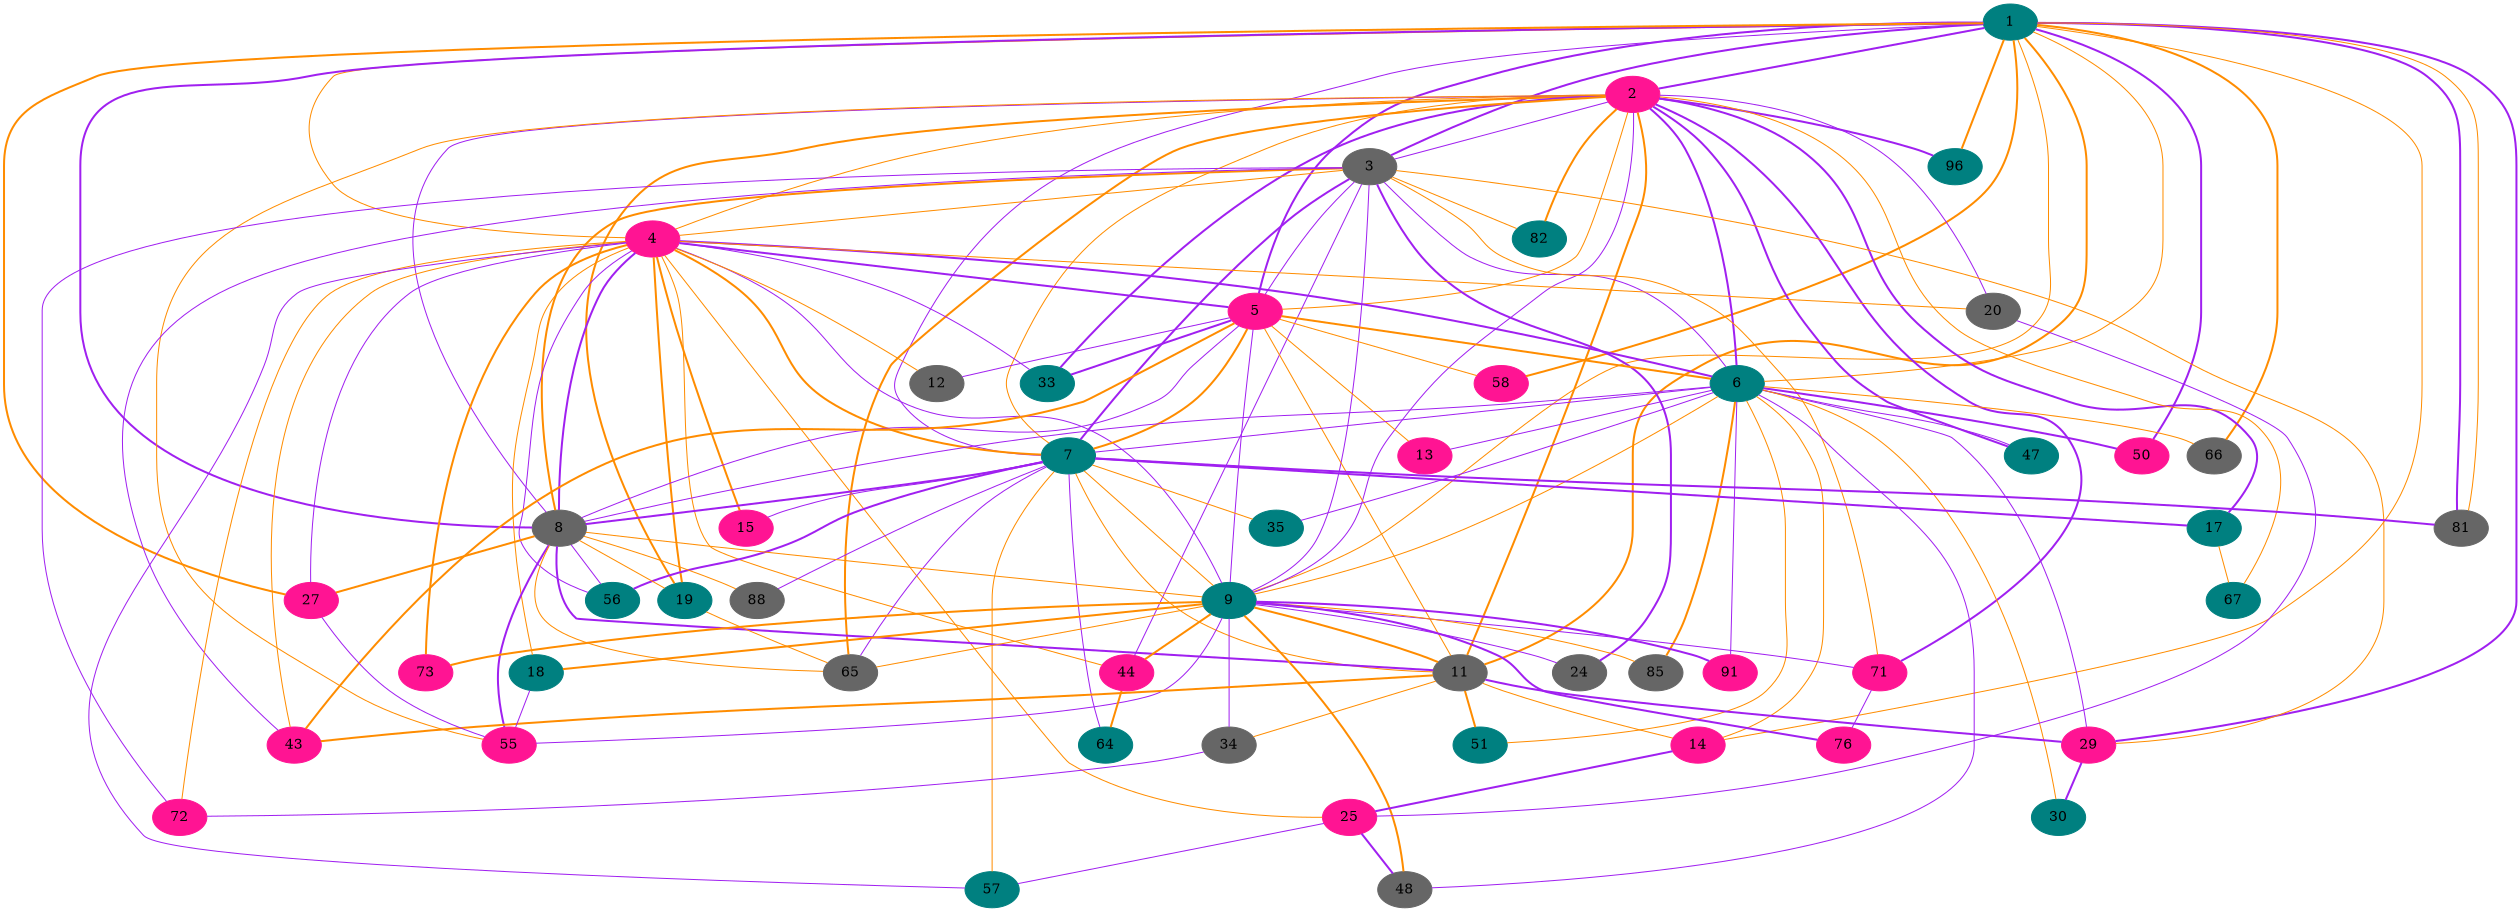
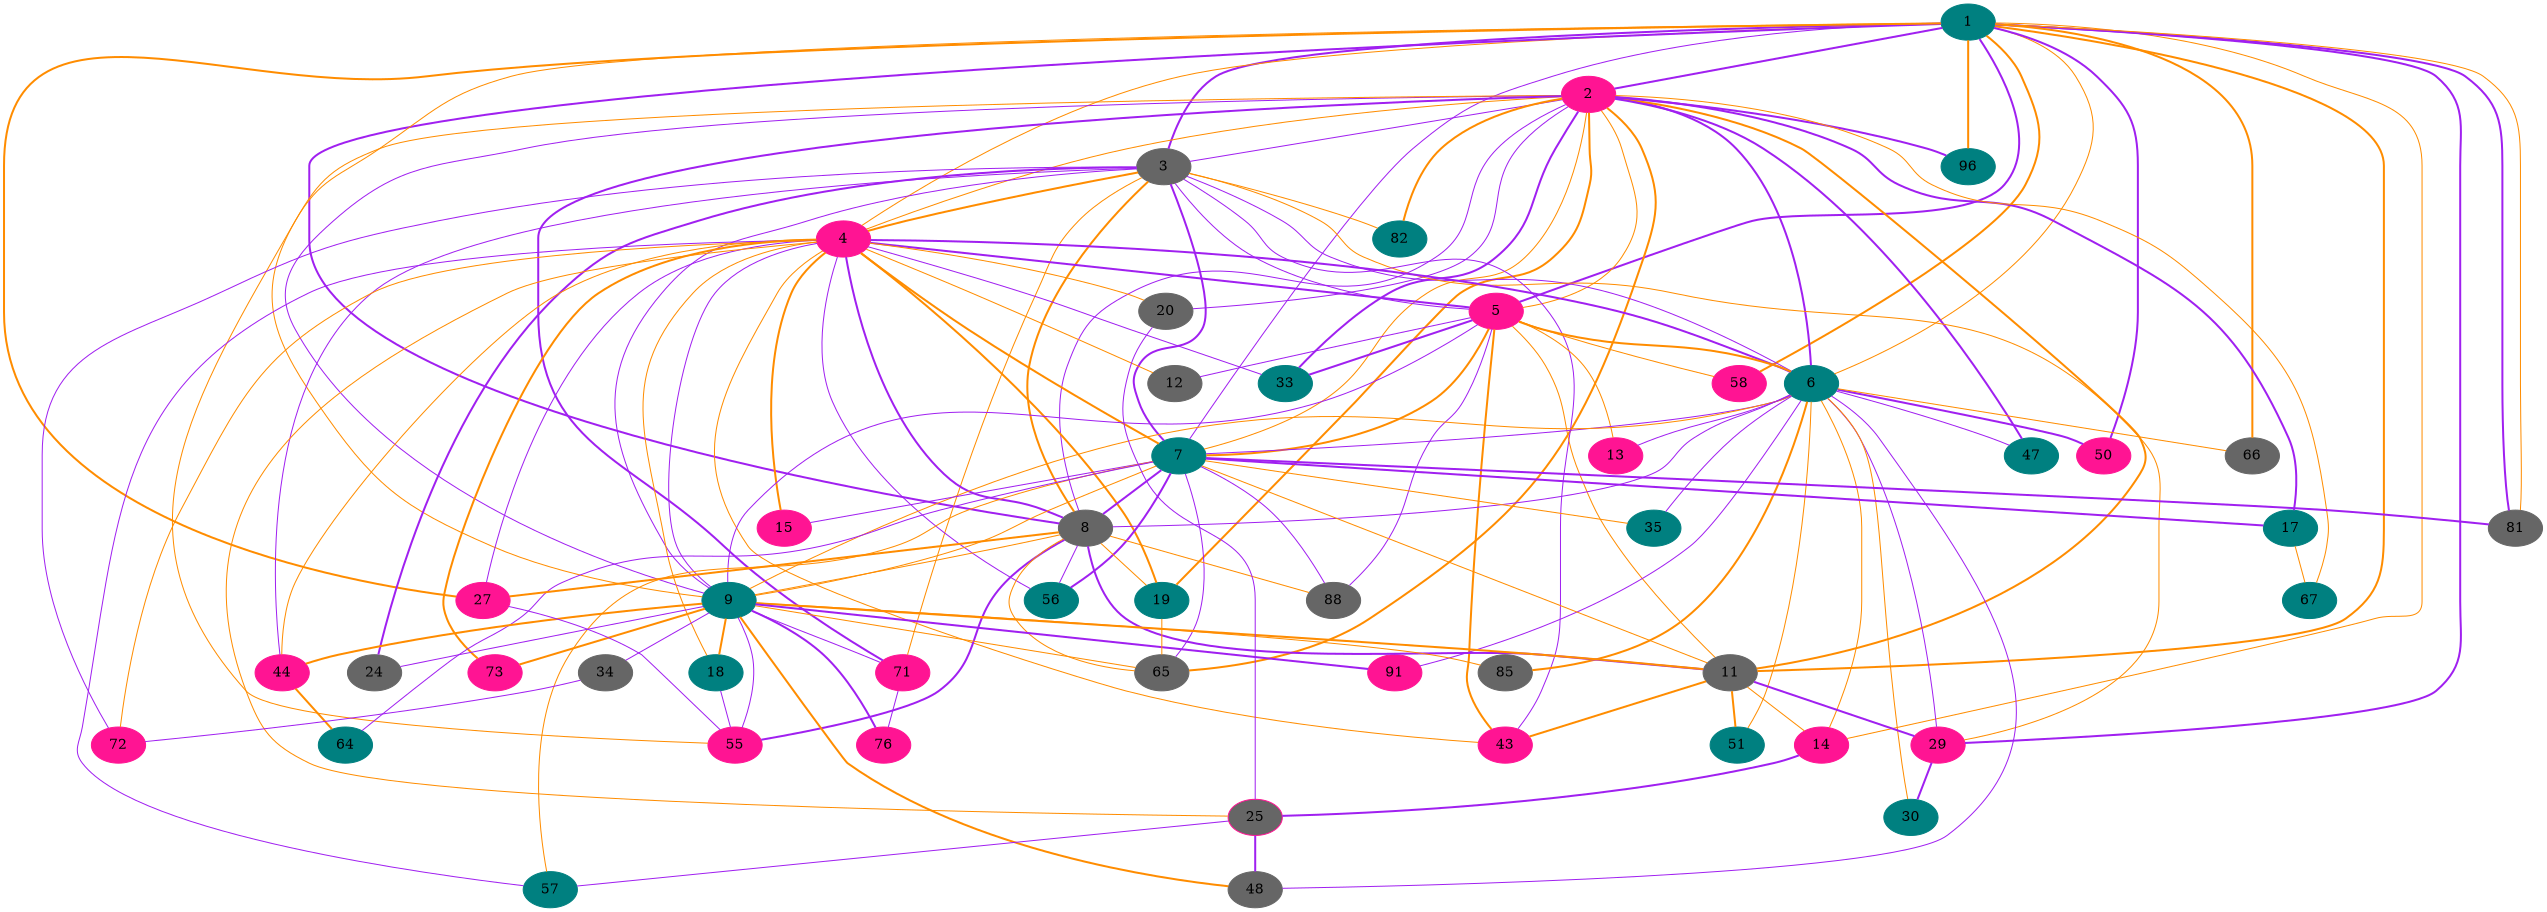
edge "3" -- "4": style solid -> bold
edge "5" -- "8": now "5" -- "88"
edge "11" -- "34": removed
node "25": fillcolor deeppink -> gray40
